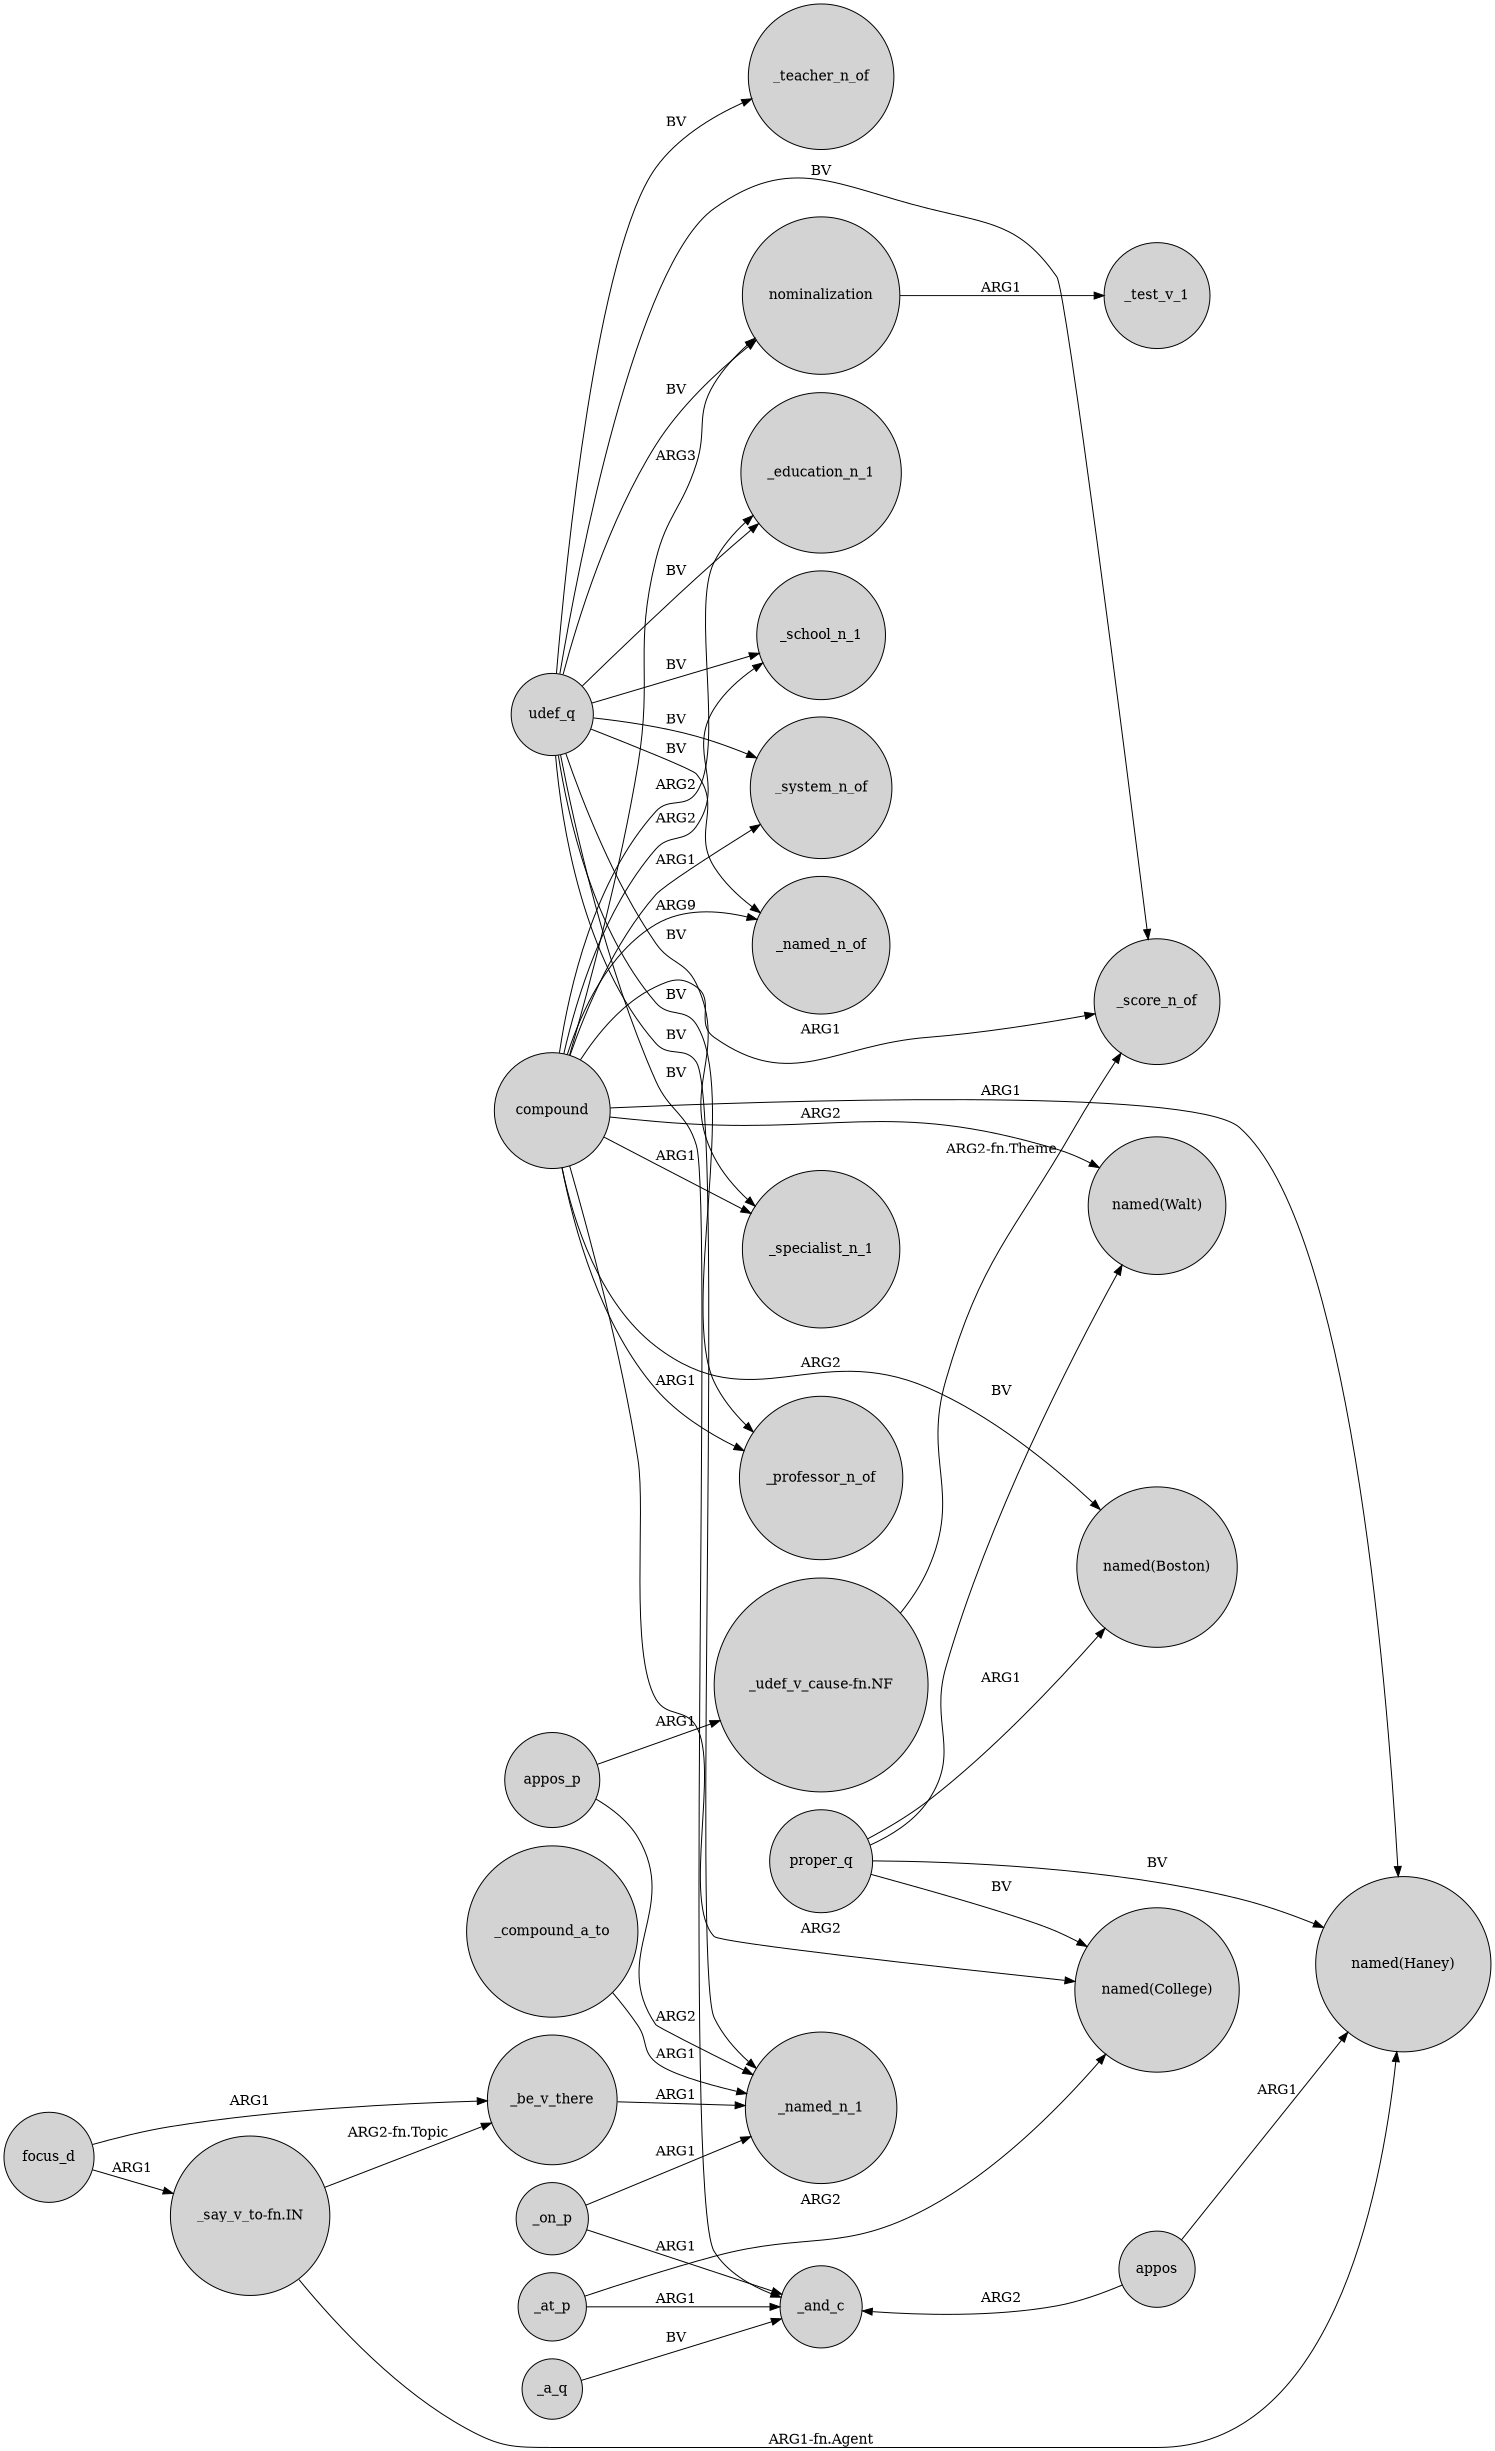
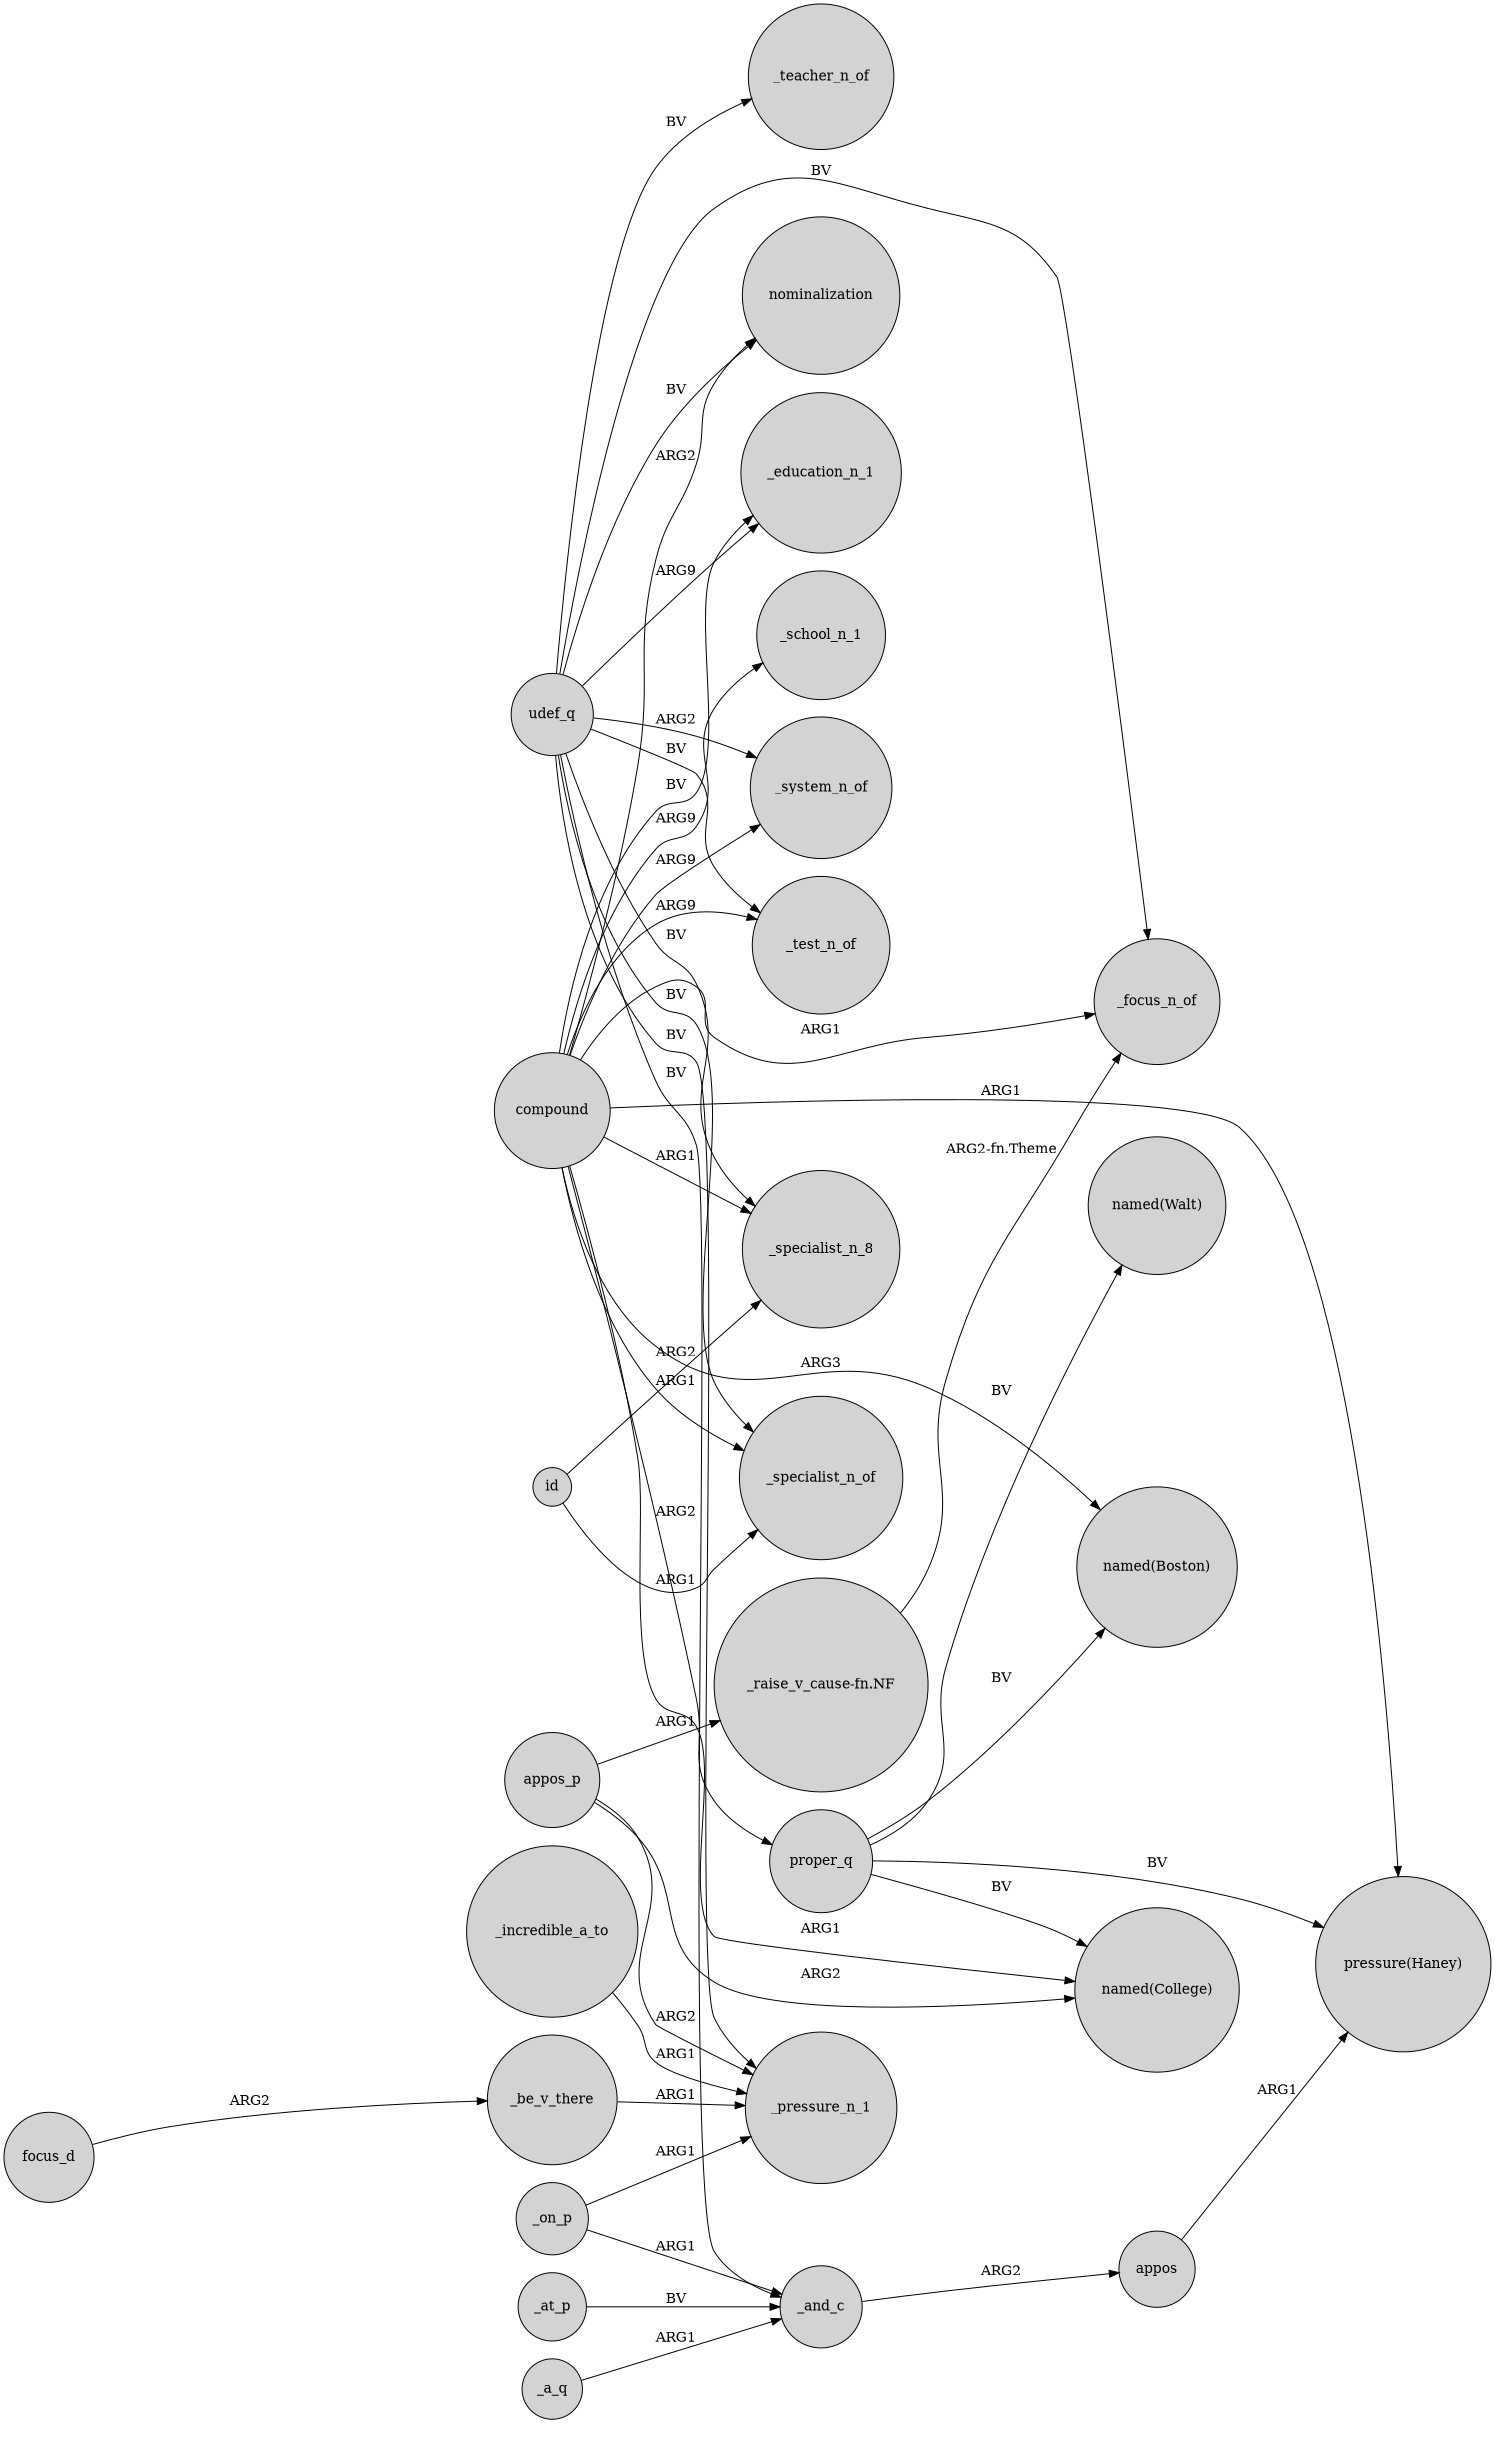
node "_test_v_1": removed
edge "compound" -> "nominalization": label "ARG3" -> "ARG2"
edge "udef_q" -> "_education_n_1": label "BV" -> "ARG9"
edge "udef_q" -> "_school_n_1": removed, label "BV"
edge "udef_q" -> "_system_n_of": label "BV" -> "ARG2"
edge "compound" -> "_education_n_1": label "ARG2" -> "BV"
edge "compound" -> "_school_n_1": label "ARG2" -> "ARG9"
edge "compound" -> "_system_n_of": label "ARG1" -> "ARG9"
node "_named_n_of": label "_named_n_of" -> "_test_n_of"
node "_score_n_of": label "_score_n_of" -> "_focus_n_of"
edge "compound" -> "named(Walt)": now "compound" -> "proper_q"
node "_specialist_n_1": label "_specialist_n_1" -> "_specialist_n_8"
edge "compound" -> "named(Boston)": label "ARG2" -> "ARG3"
node "_professor_n_of": label "_professor_n_of" -> "_specialist_n_of"
node "id": added
edge "proper_q" -> "named(Boston)": label "ARG1" -> "BV"
node "_udef_v_cause-fn.NF": label "_udef_v_cause-fn.NF" -> "_raise_v_cause-fn.NF"
edge "compound" -> "named(College)": label "ARG2" -> "ARG1"
node "_compound_a_to": label "_compound_a_to" -> "_incredible_a_to"
node "named(Haney)": label "named(Haney)" -> "pressure(Haney)"
edge "focus_d" -> "_be_v_there": label "ARG1" -> "ARG2"
node "_named_n_1": label "_named_n_1" -> "_pressure_n_1"
node "_say_v_to-fn.IN": removed
edge "_at_p" -> "named(College)": now "appos_p" -> "named(College)"
edge "_at_p" -> "_and_c": label "ARG1" -> "BV"
edge "appos" -> "_and_c": reversed
edge "_a_q" -> "_and_c": label "BV" -> "ARG1"
